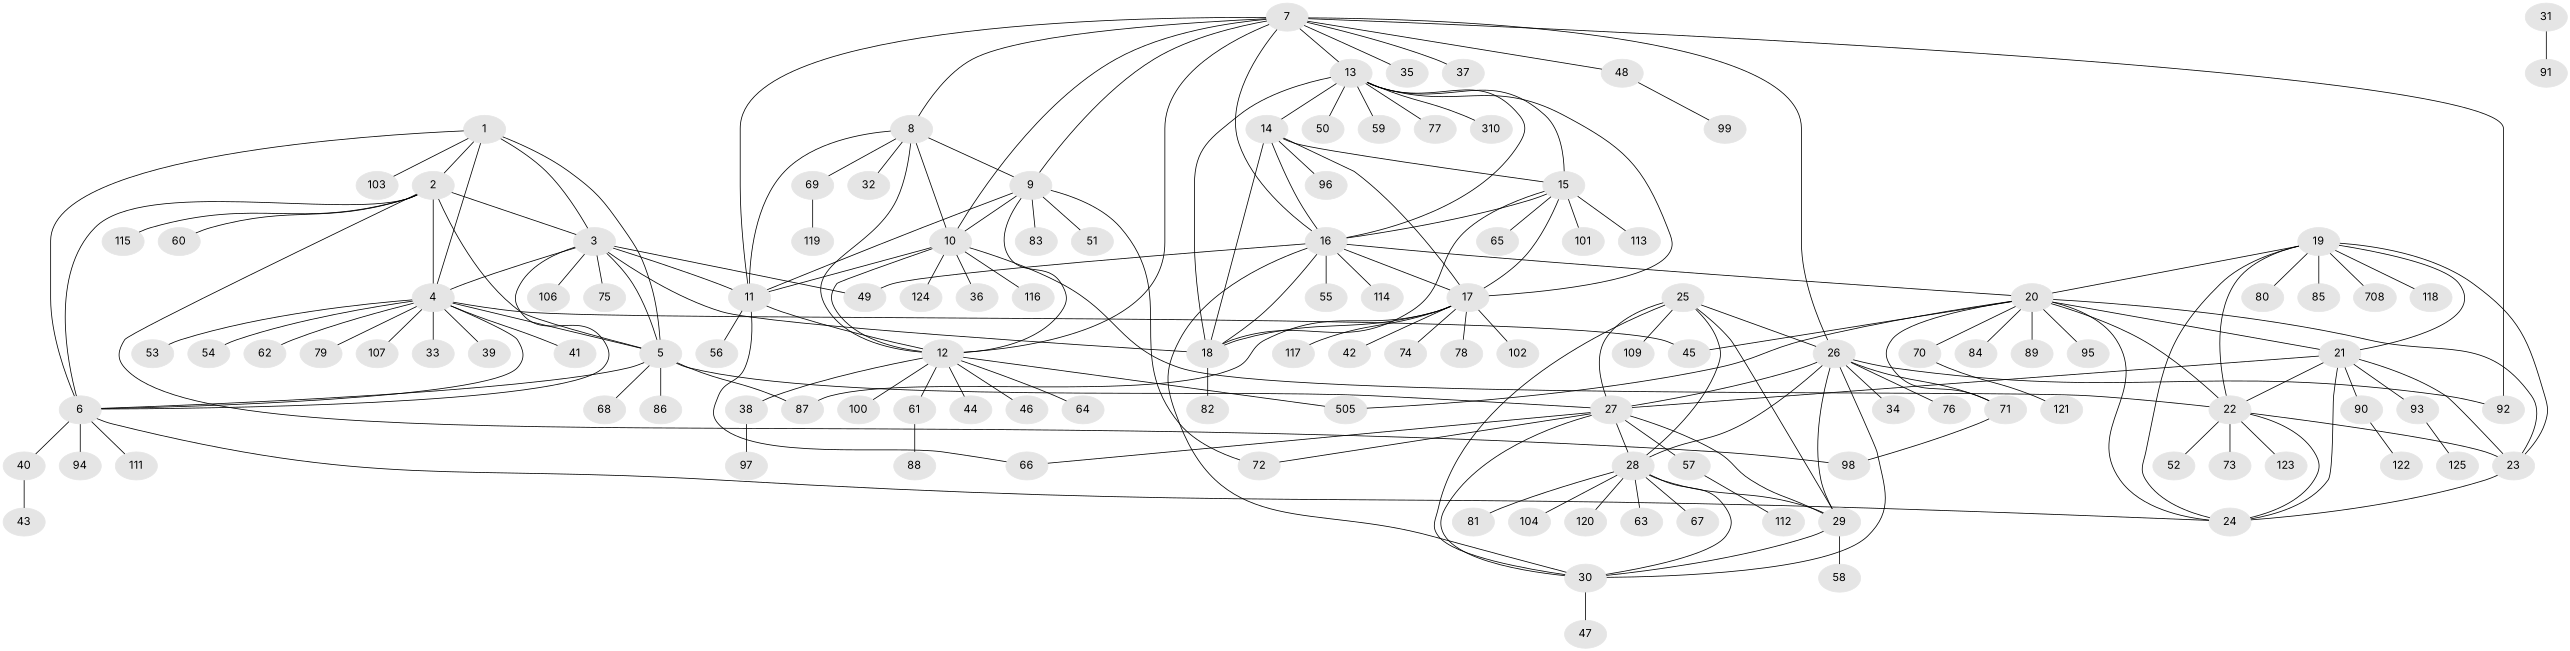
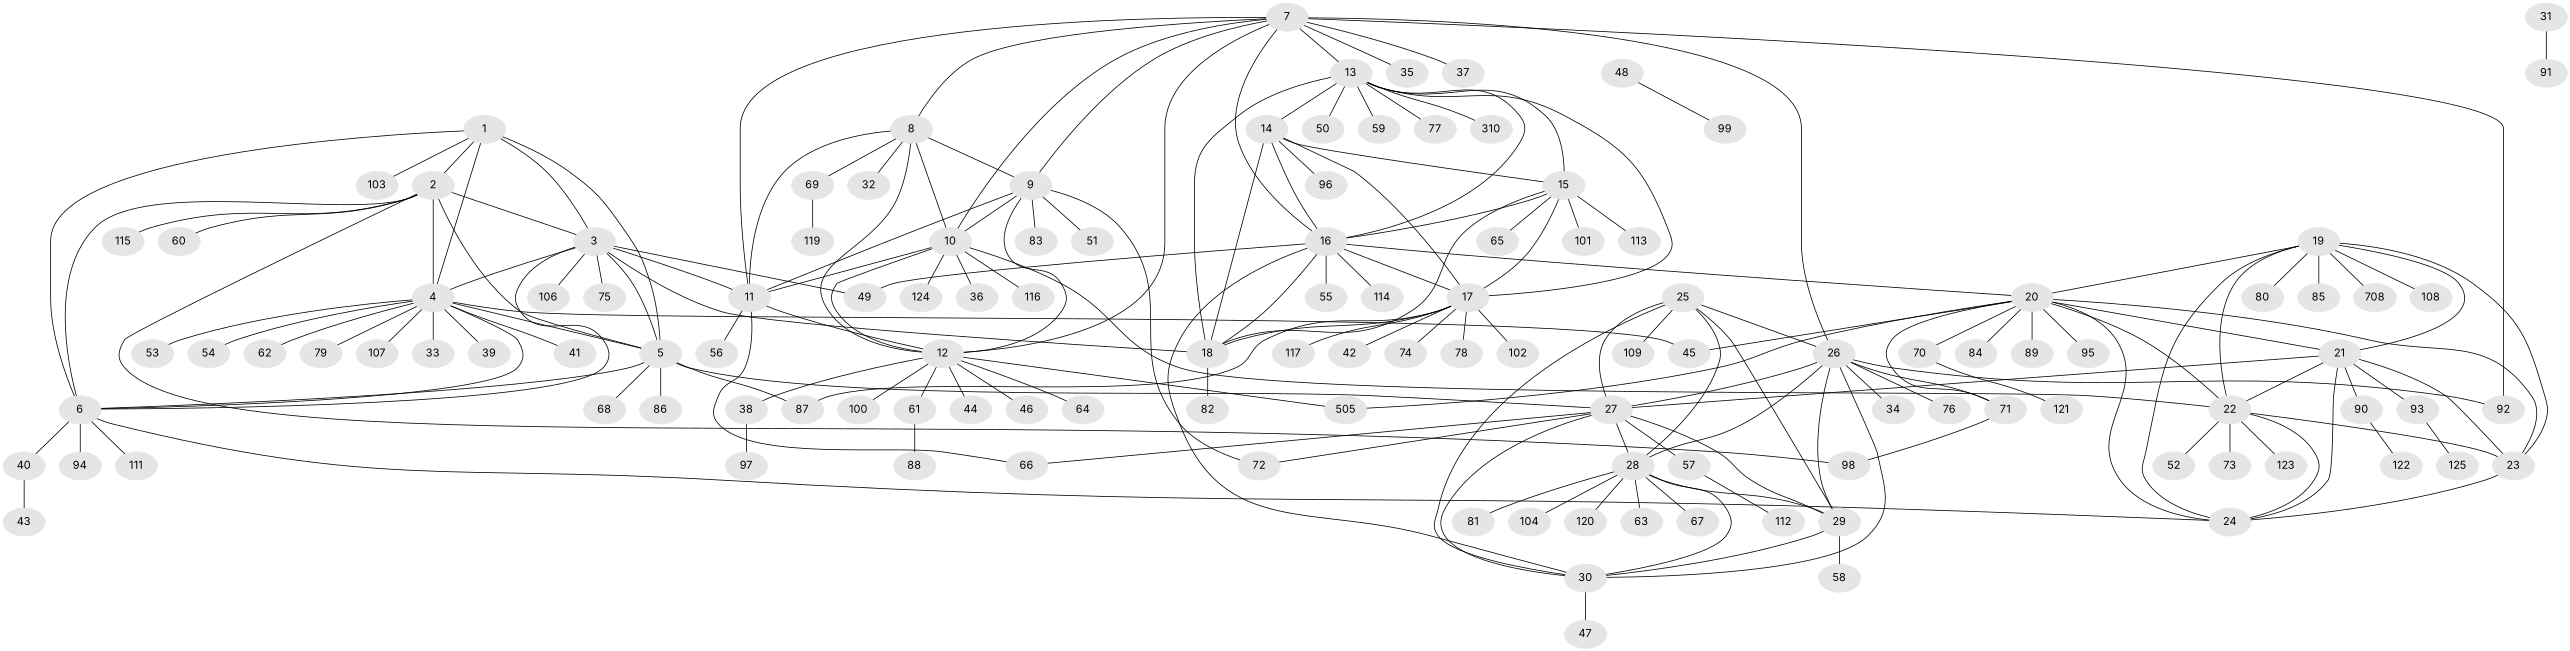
edge "7" -- "48": removed
node "118": label "118" -> "108"
